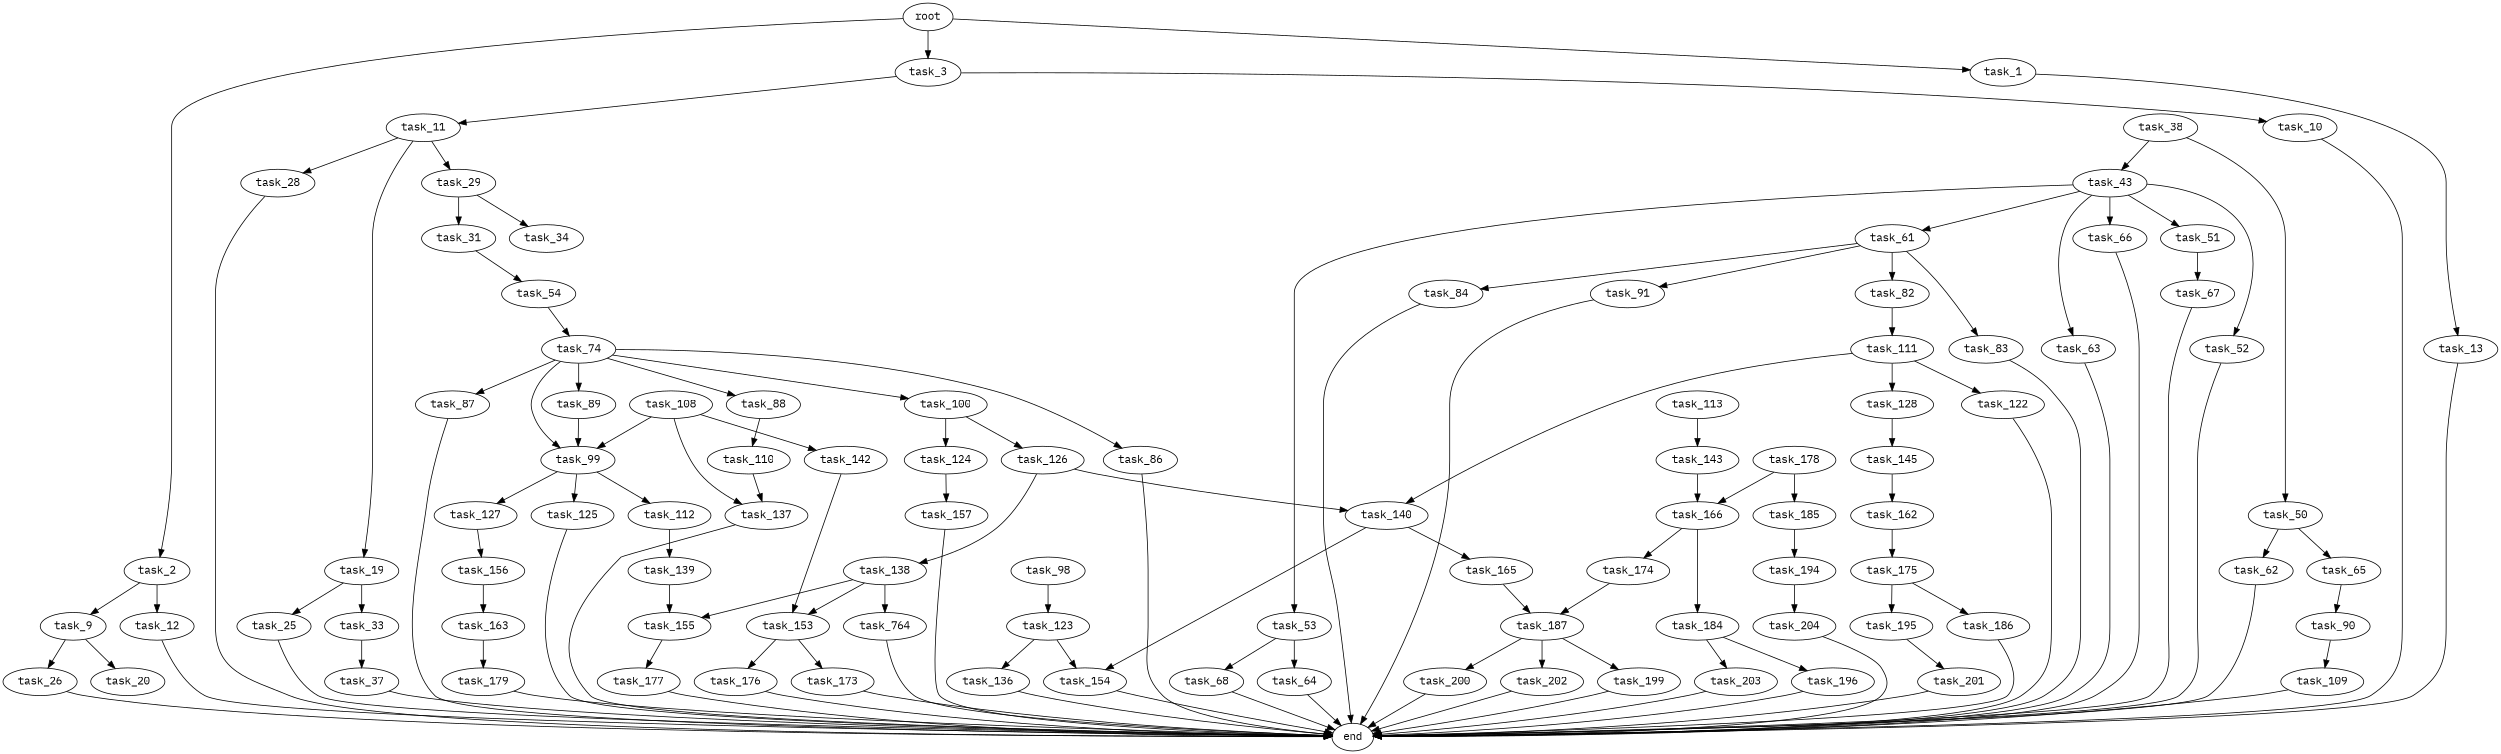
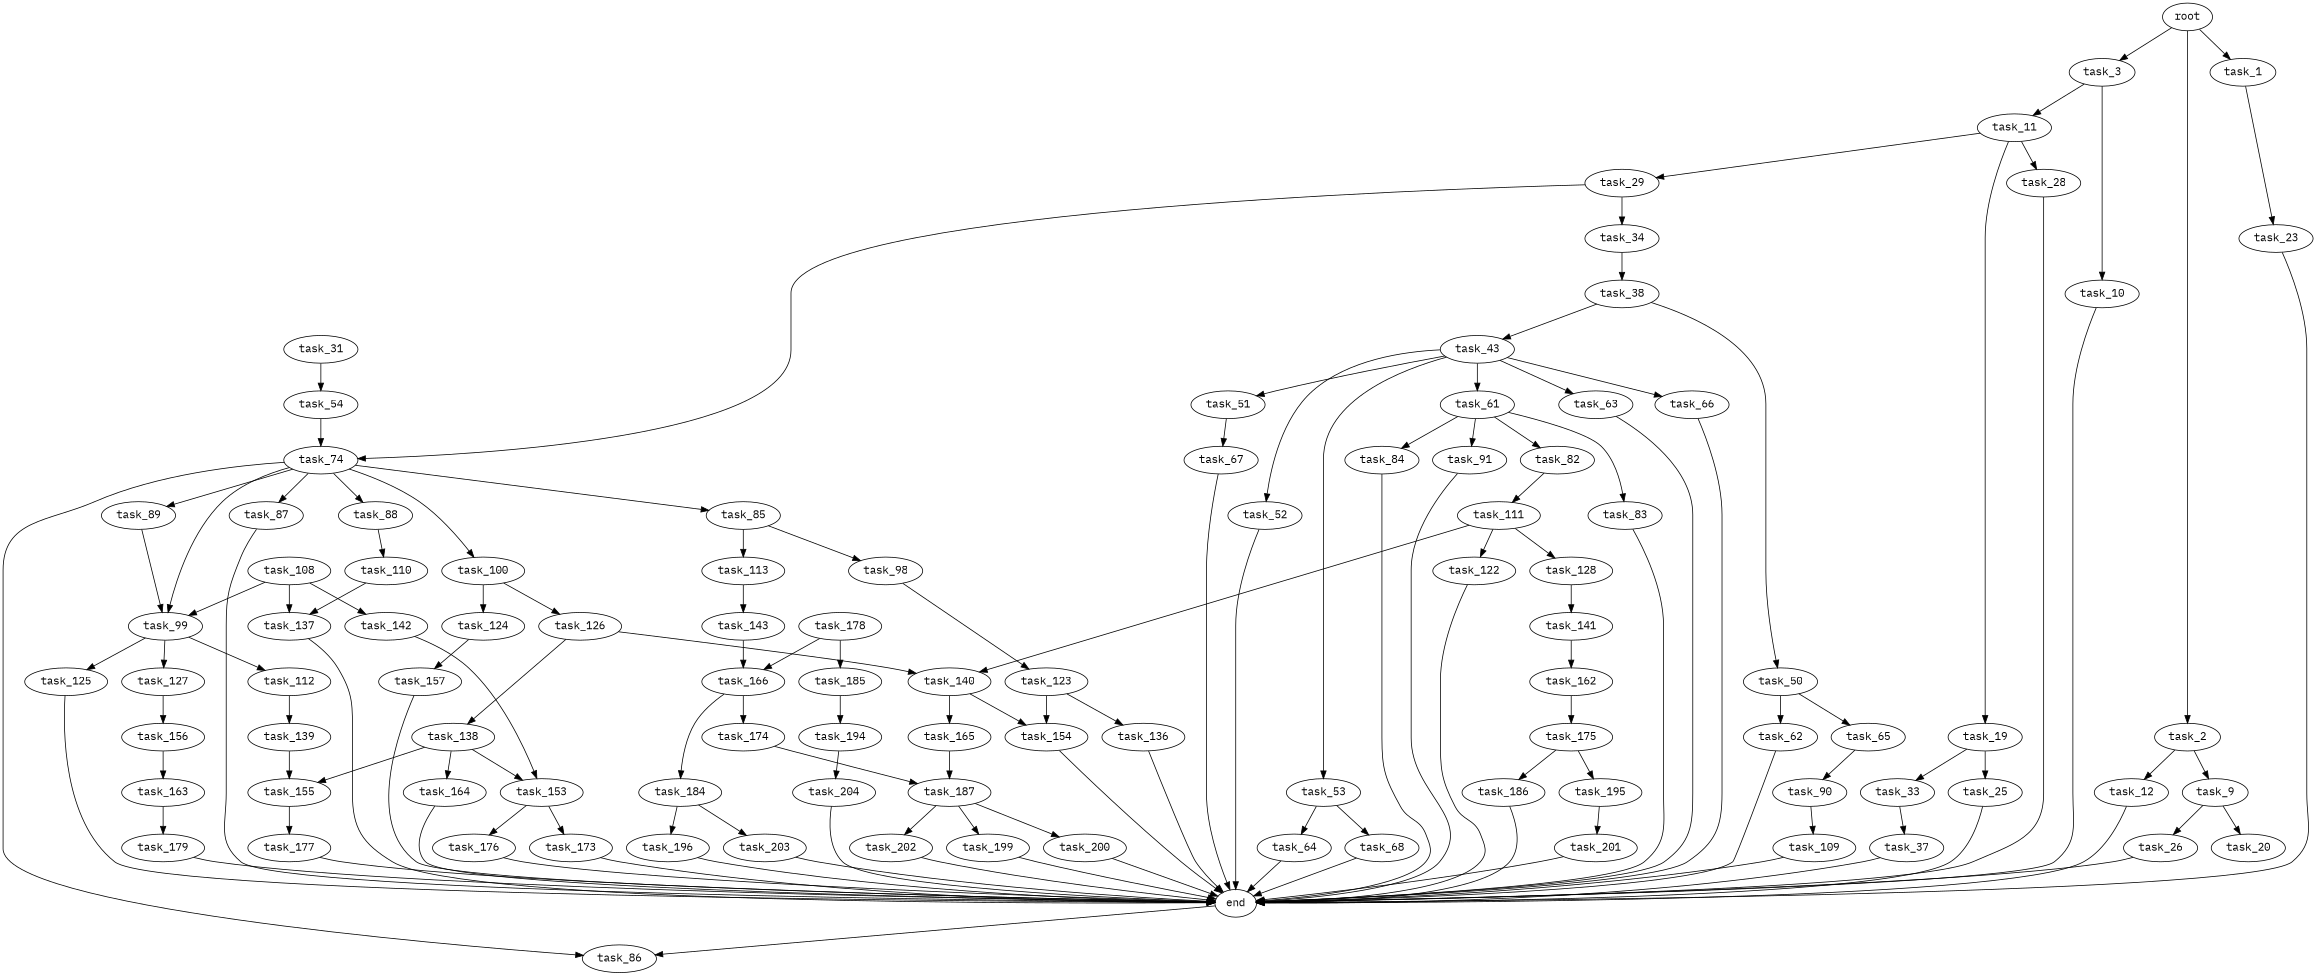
edge "task_29" -> "task_31": now "task_29" -> "task_74"
edge "task_34" -> "task_38": added
node "task_13": label "task_13" -> "task_23"
node "task_145": label "task_145" -> "task_141"
node "task_85": added
node "task_764": label "task_764" -> "task_164"
edge "task_86" -> "end": reversed
